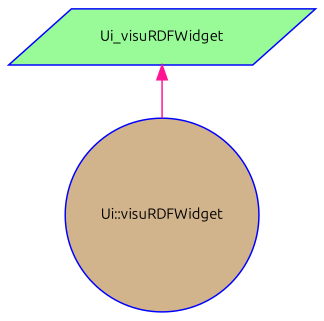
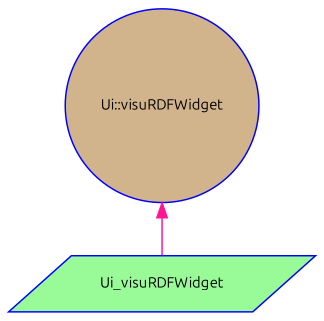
edge "Ui::visuRDFWidget" -> "Ui_visuRDFWidget": reversed
